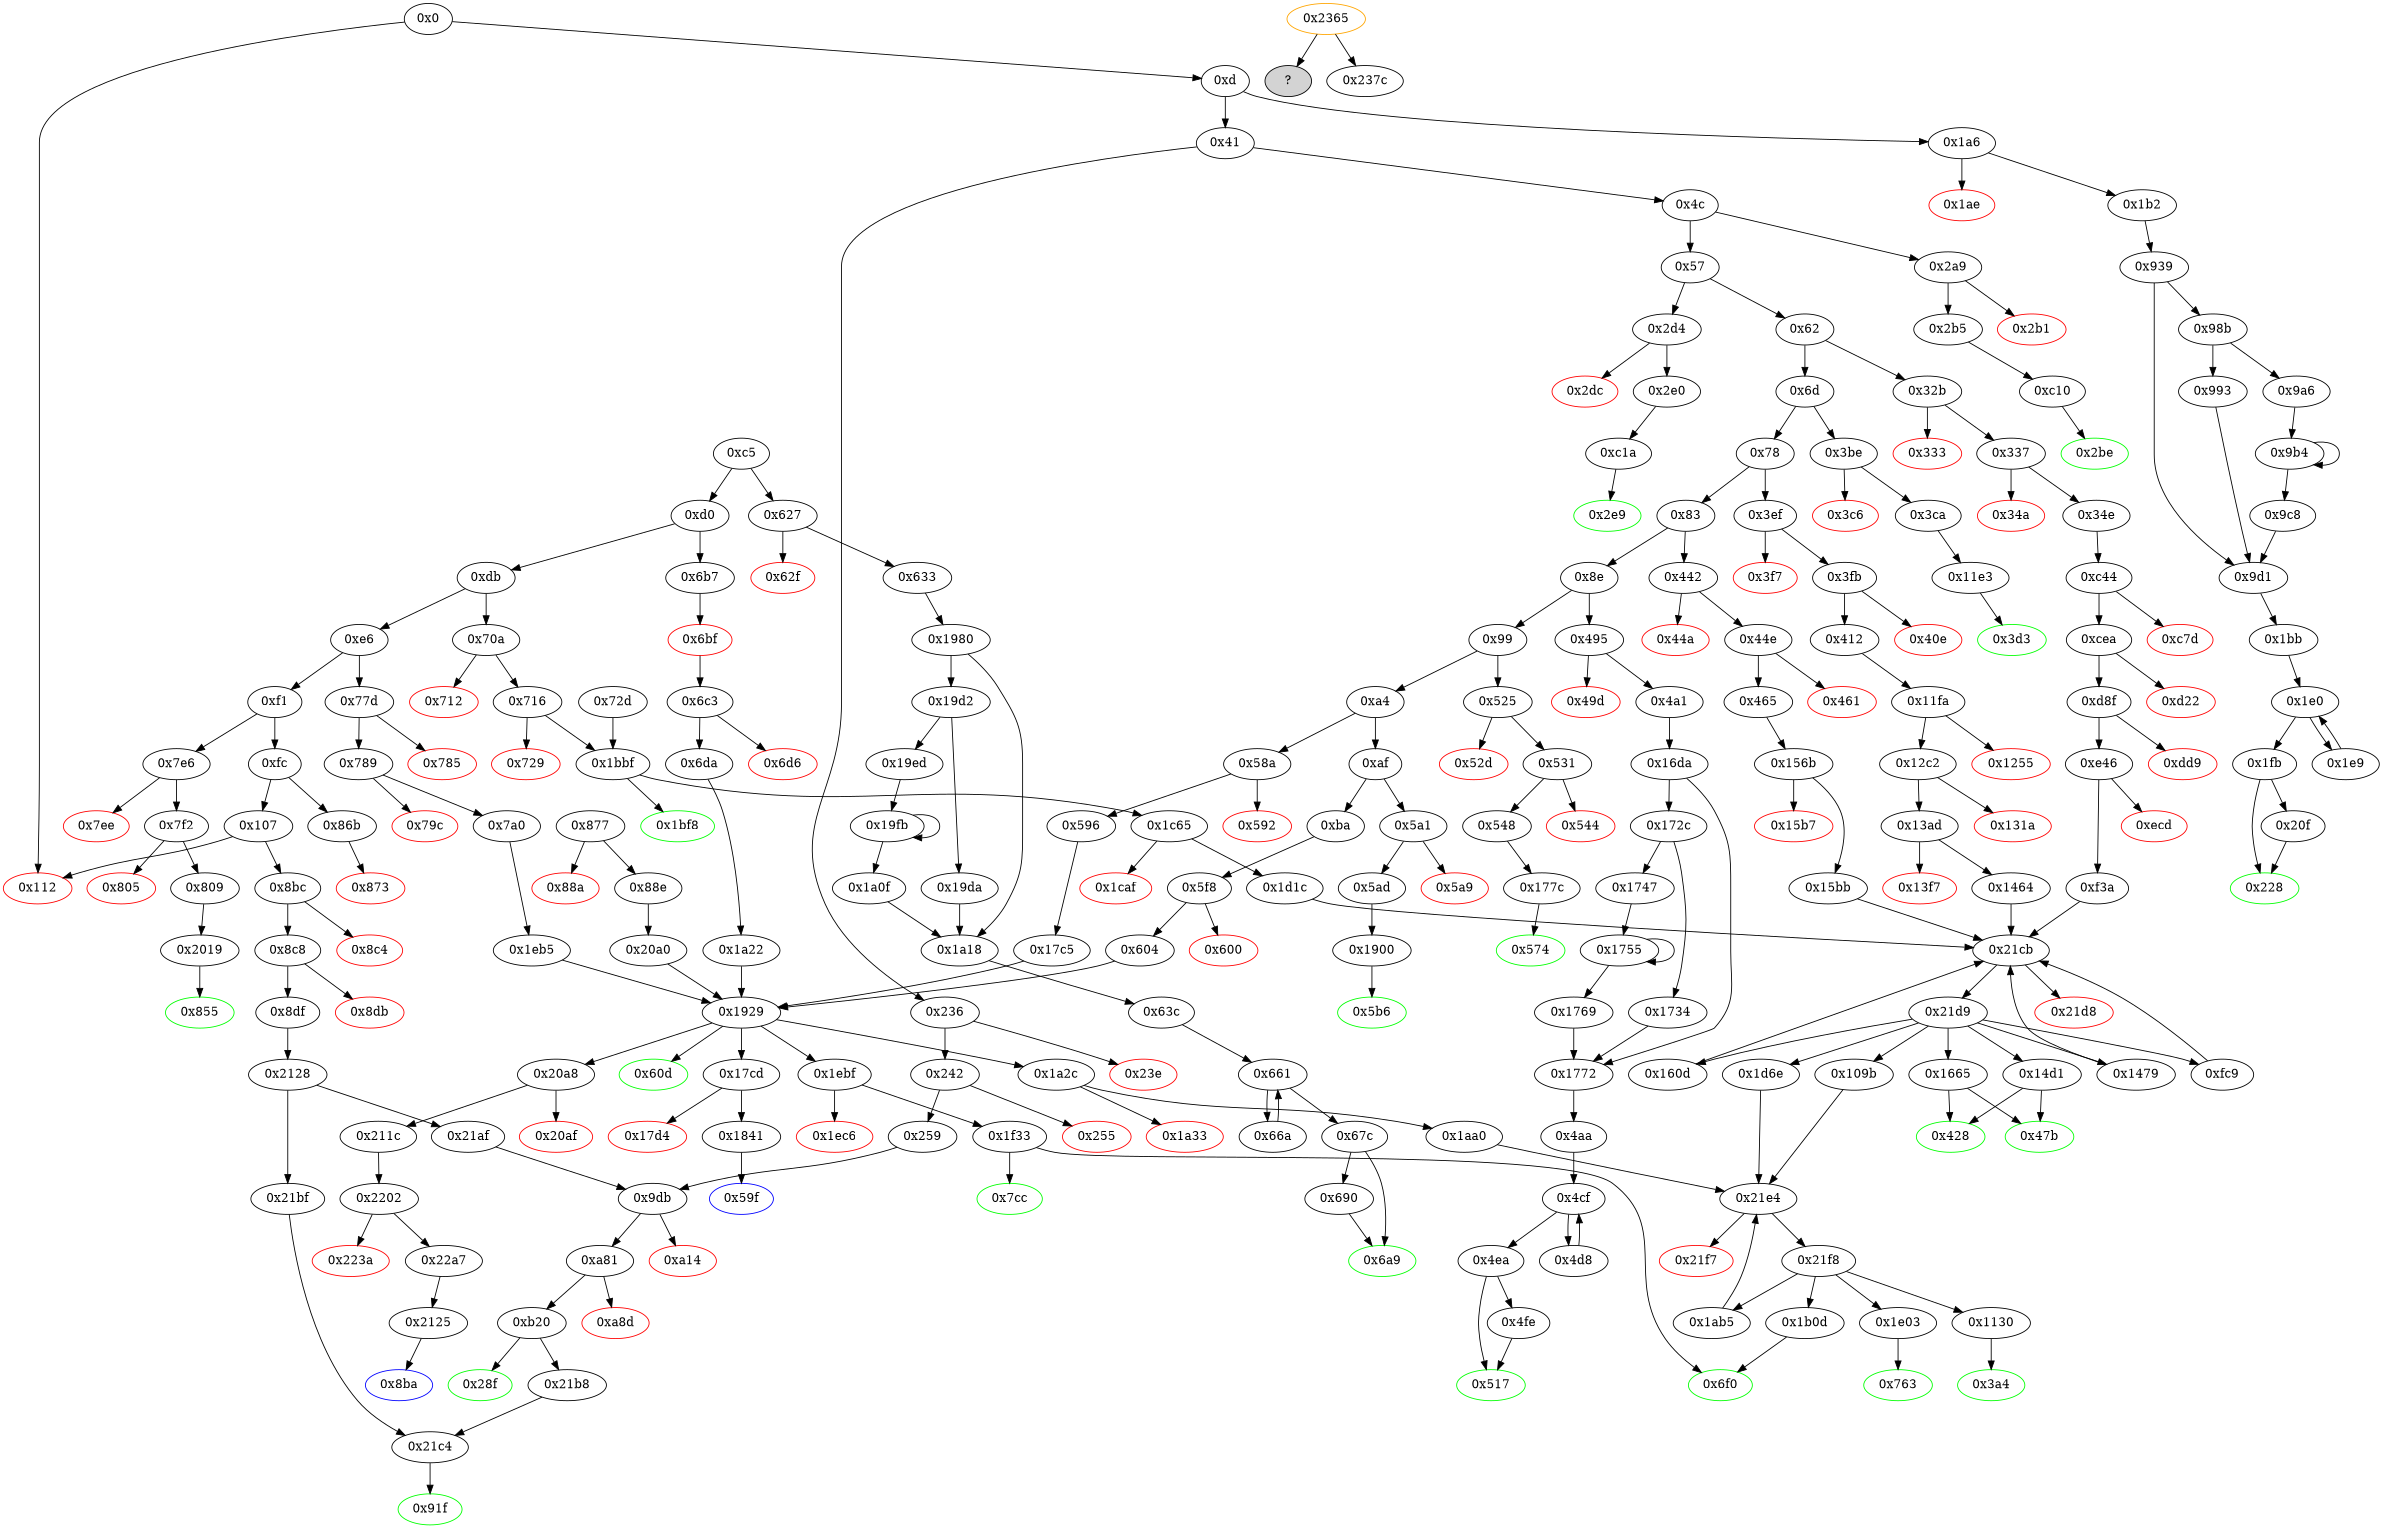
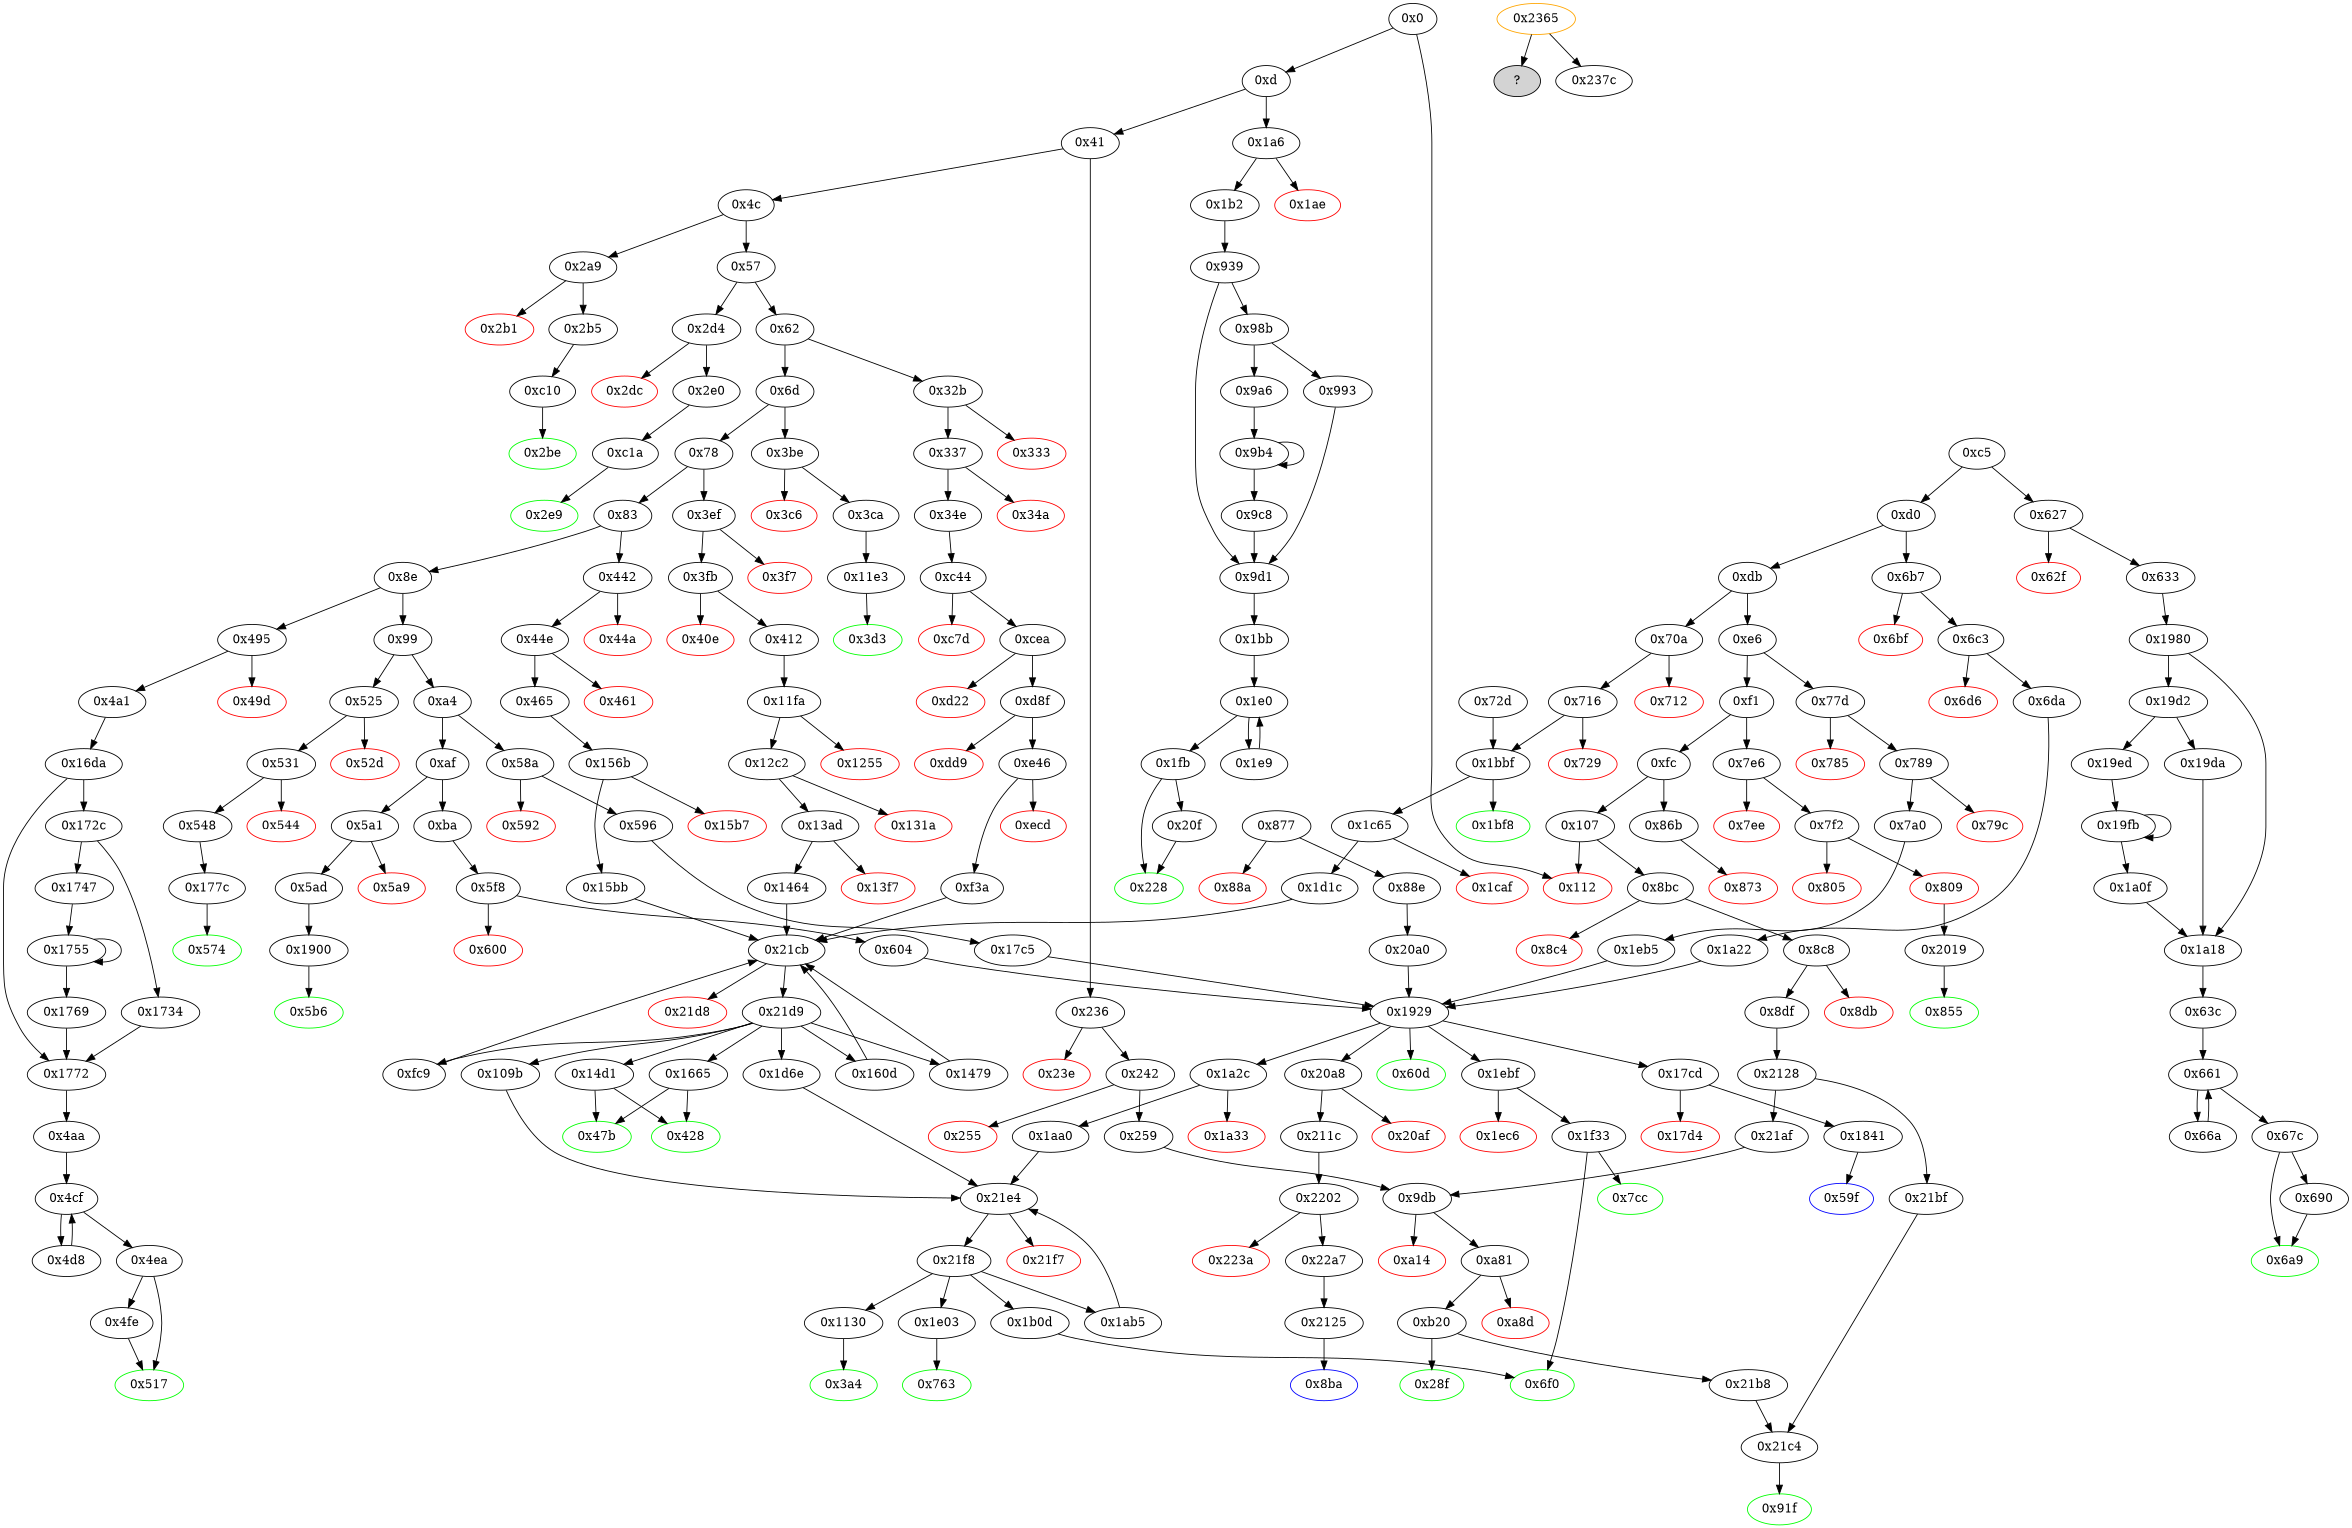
edge "0x6bf" -> "0x6c3": now "0x6b7" -> "0x6c3"
node "0x809": color black -> red
